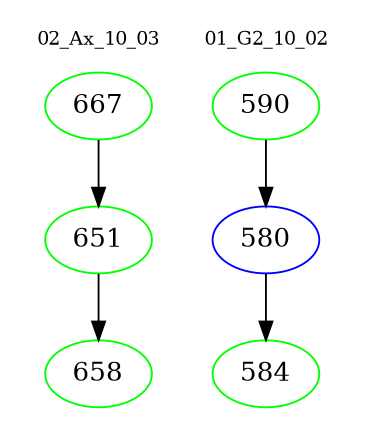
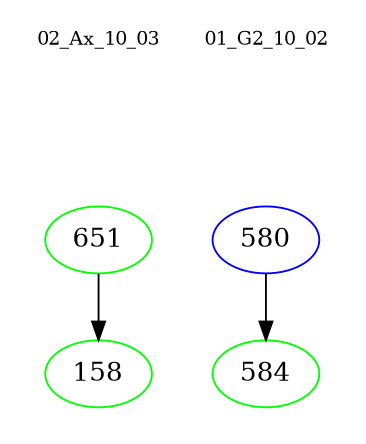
node "667": removed
node "590": removed
node "658": label "658" -> "158"
